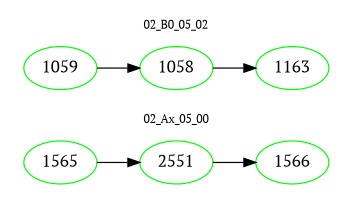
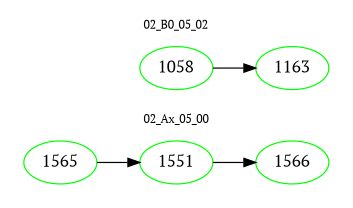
node "1059": removed
node "2551": label "2551" -> "1551"
